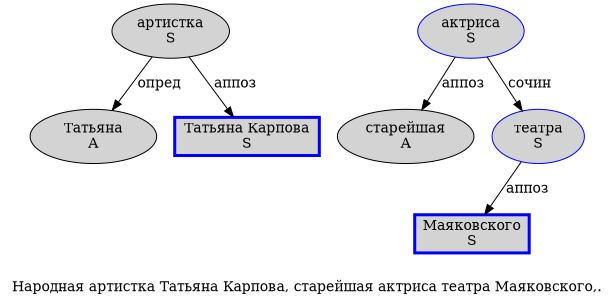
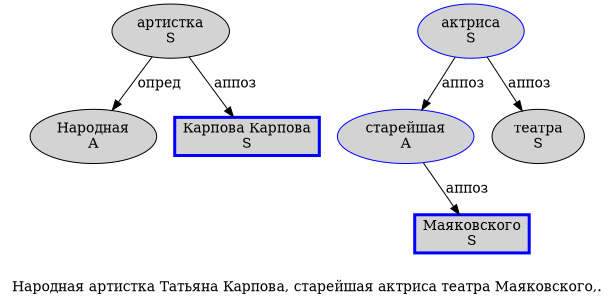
edge "актриса S" -> "театра S": label "сочин" -> "аппоз"
node "Татьяна A": label "Татьяна A" -> "Народная A"
node "Татьяна Карпова S": label "Татьяна Карпова S" -> "Карпова Карпова S"
node "старейшая A": color black -> blue
node "театра S": color blue -> black
edge "театра S" -> "Маяковского S": now "старейшая A" -> "Маяковского S"
